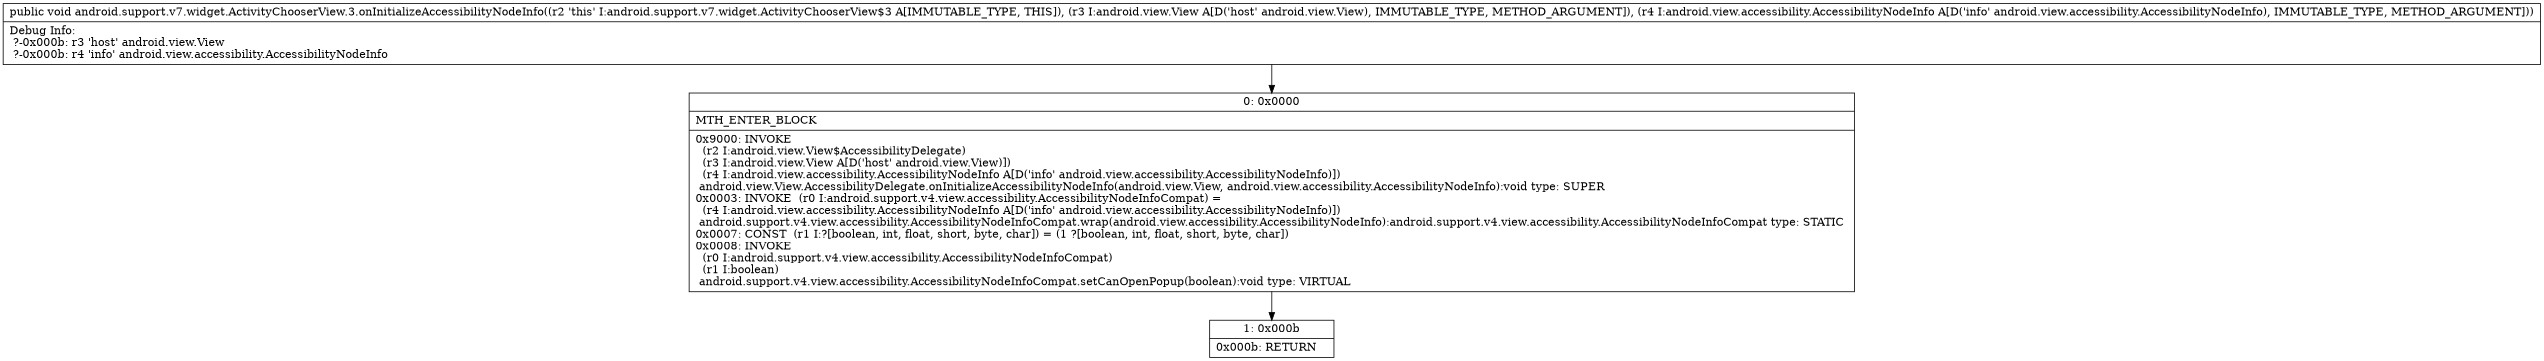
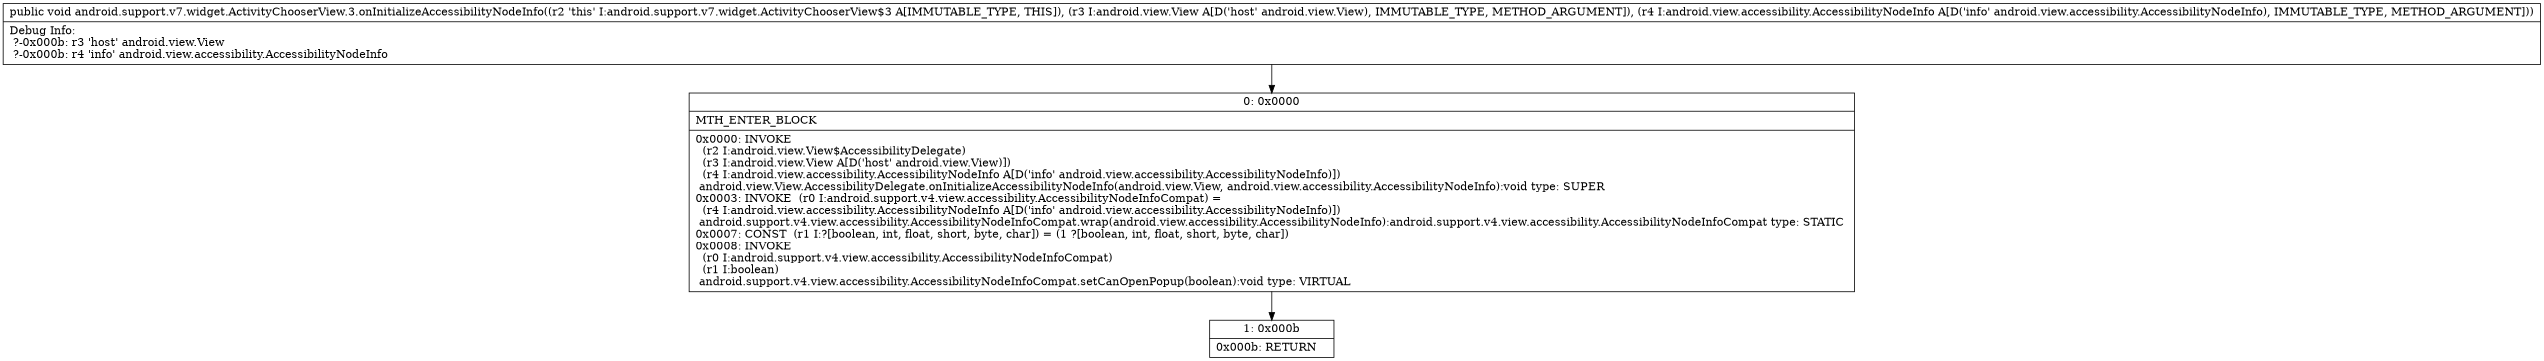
node "0: 0x0000": text "0x9000: INVOKE" -> "0x0000: INVOKE"
